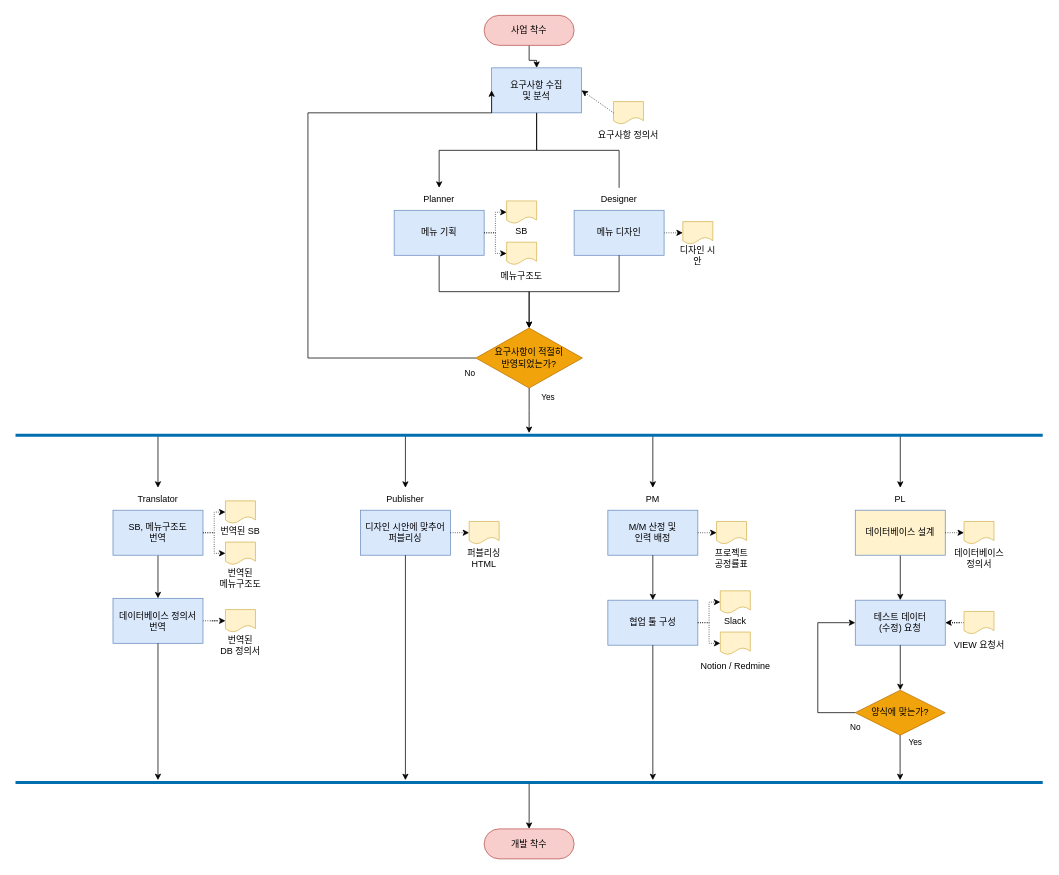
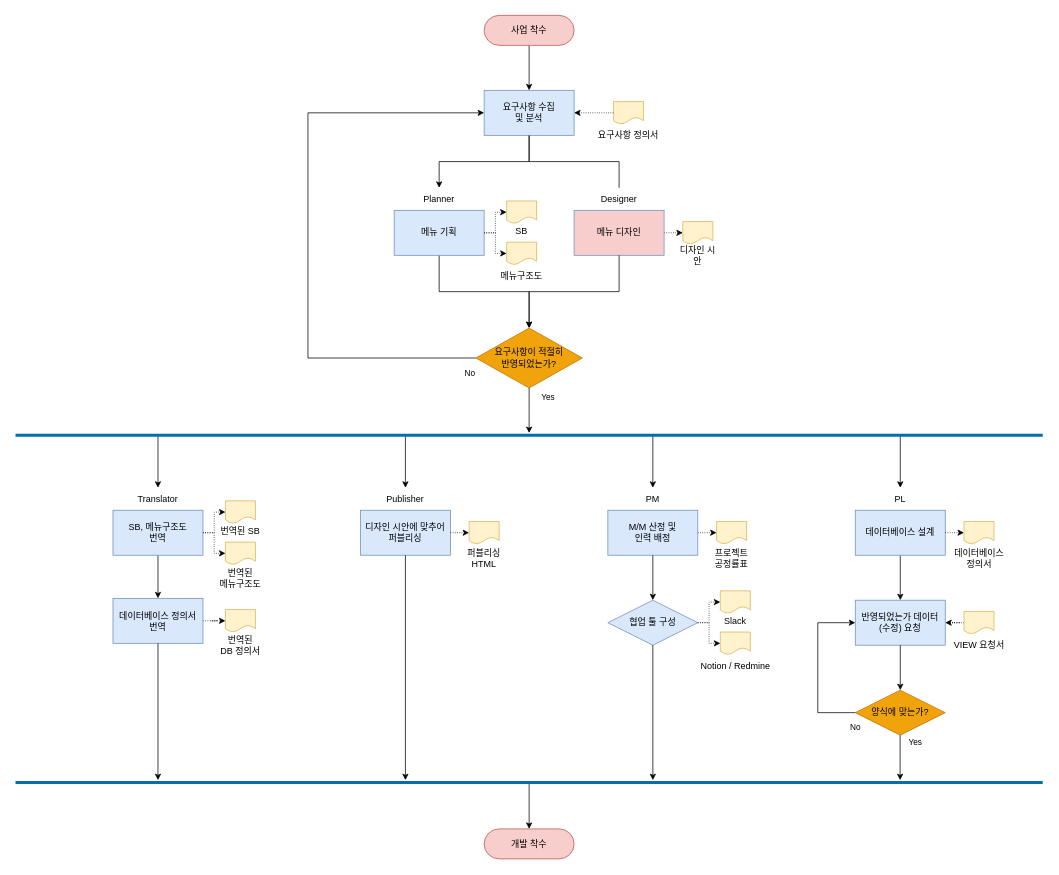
node "요구사항 수집 및 분석": moved (537, 90) -> (529, 113)
node "메뉴 디자인": fillcolor #dae8fc -> #f8cecc
node "데이터베이스 설계": fillcolor #fff2cc -> #dae8fc
node "협업 툴 구성": shape rectangle -> diamond
node "테스트 데이터 (수정) 요청": label "테스트 데이터 (수정) 요청" -> "반영되었는가 데이터 (수정) 요청"
